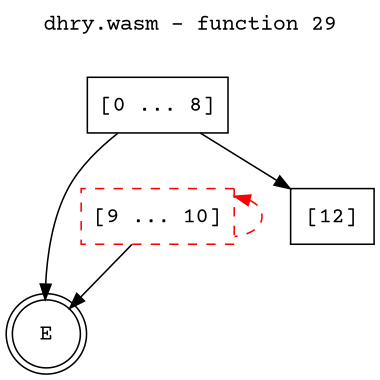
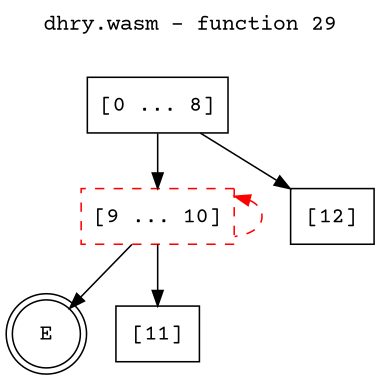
edge "[0 ... 8]" -> "E": now "[0 ... 8]" -> "[9 ... 10]"
node "[11]": added
